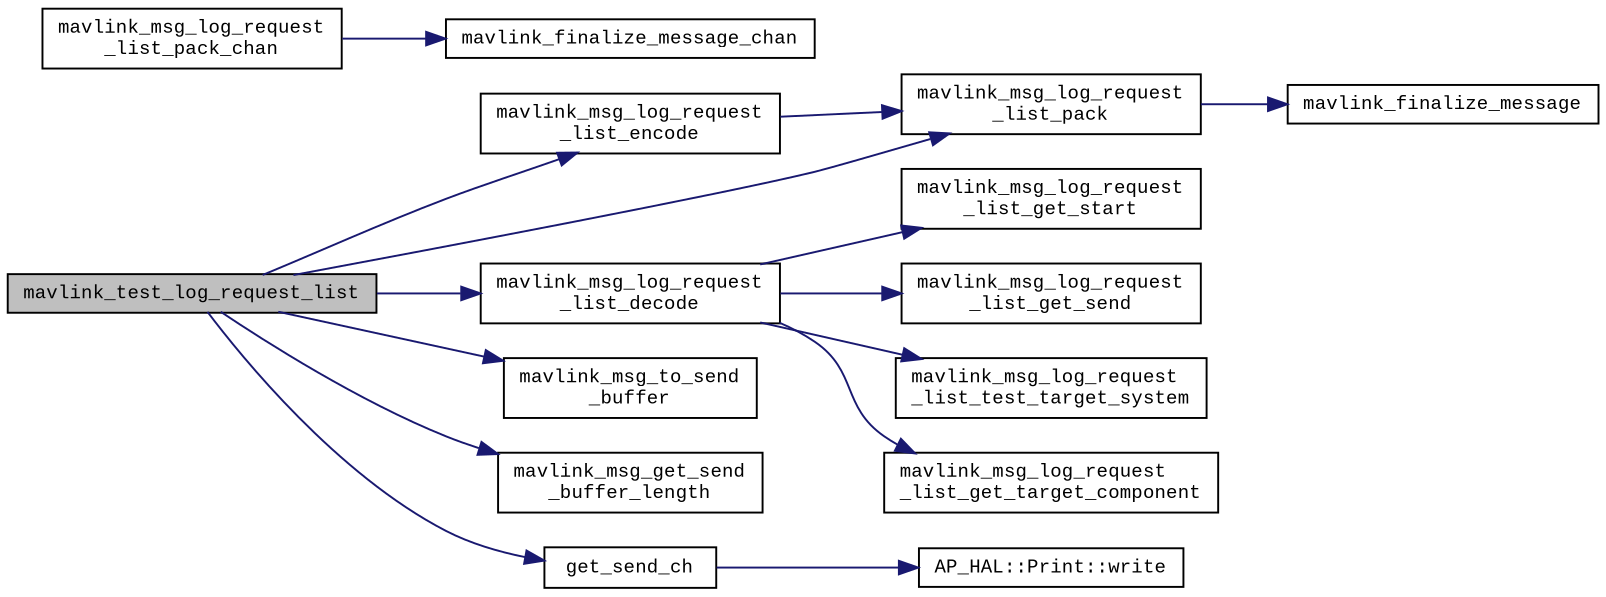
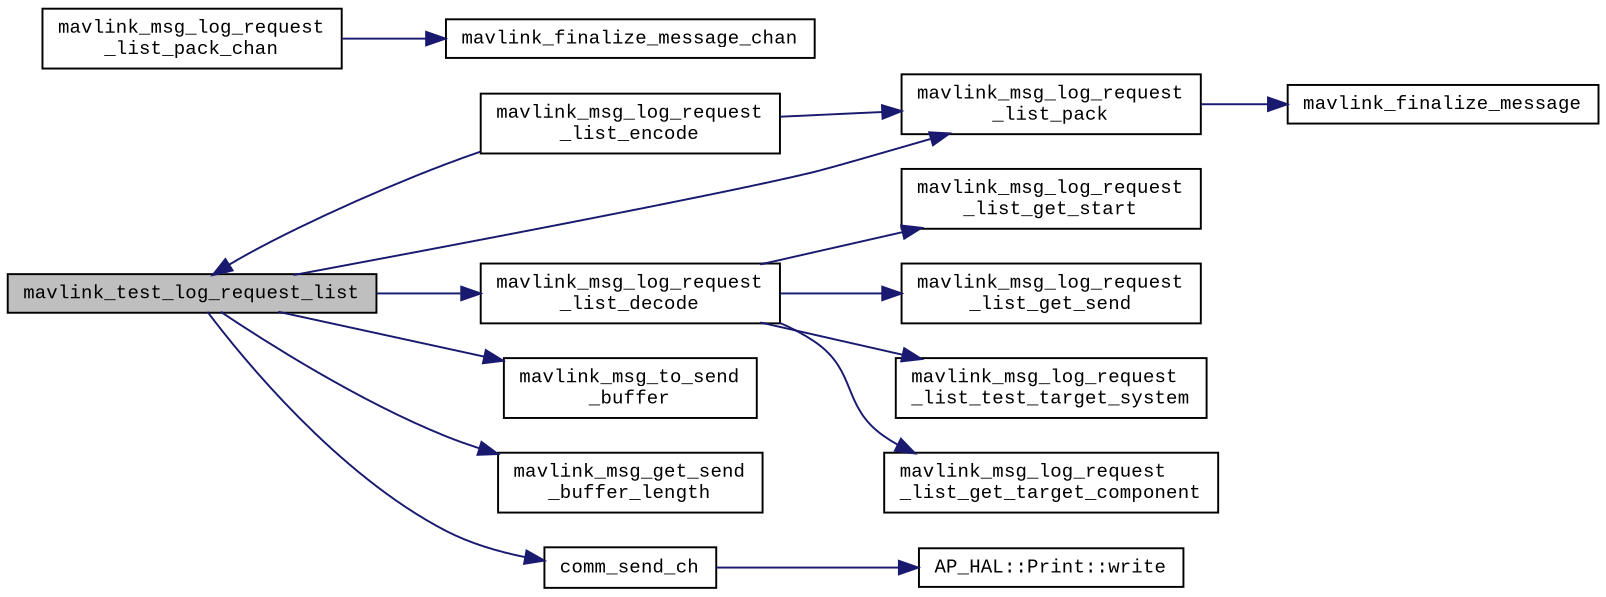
edge "mavlink_test_log_request_list" -> "mavlink_msg_log_request _list_encode": reversed
node "get_send_ch": label "get_send_ch" -> "comm_send_ch"
